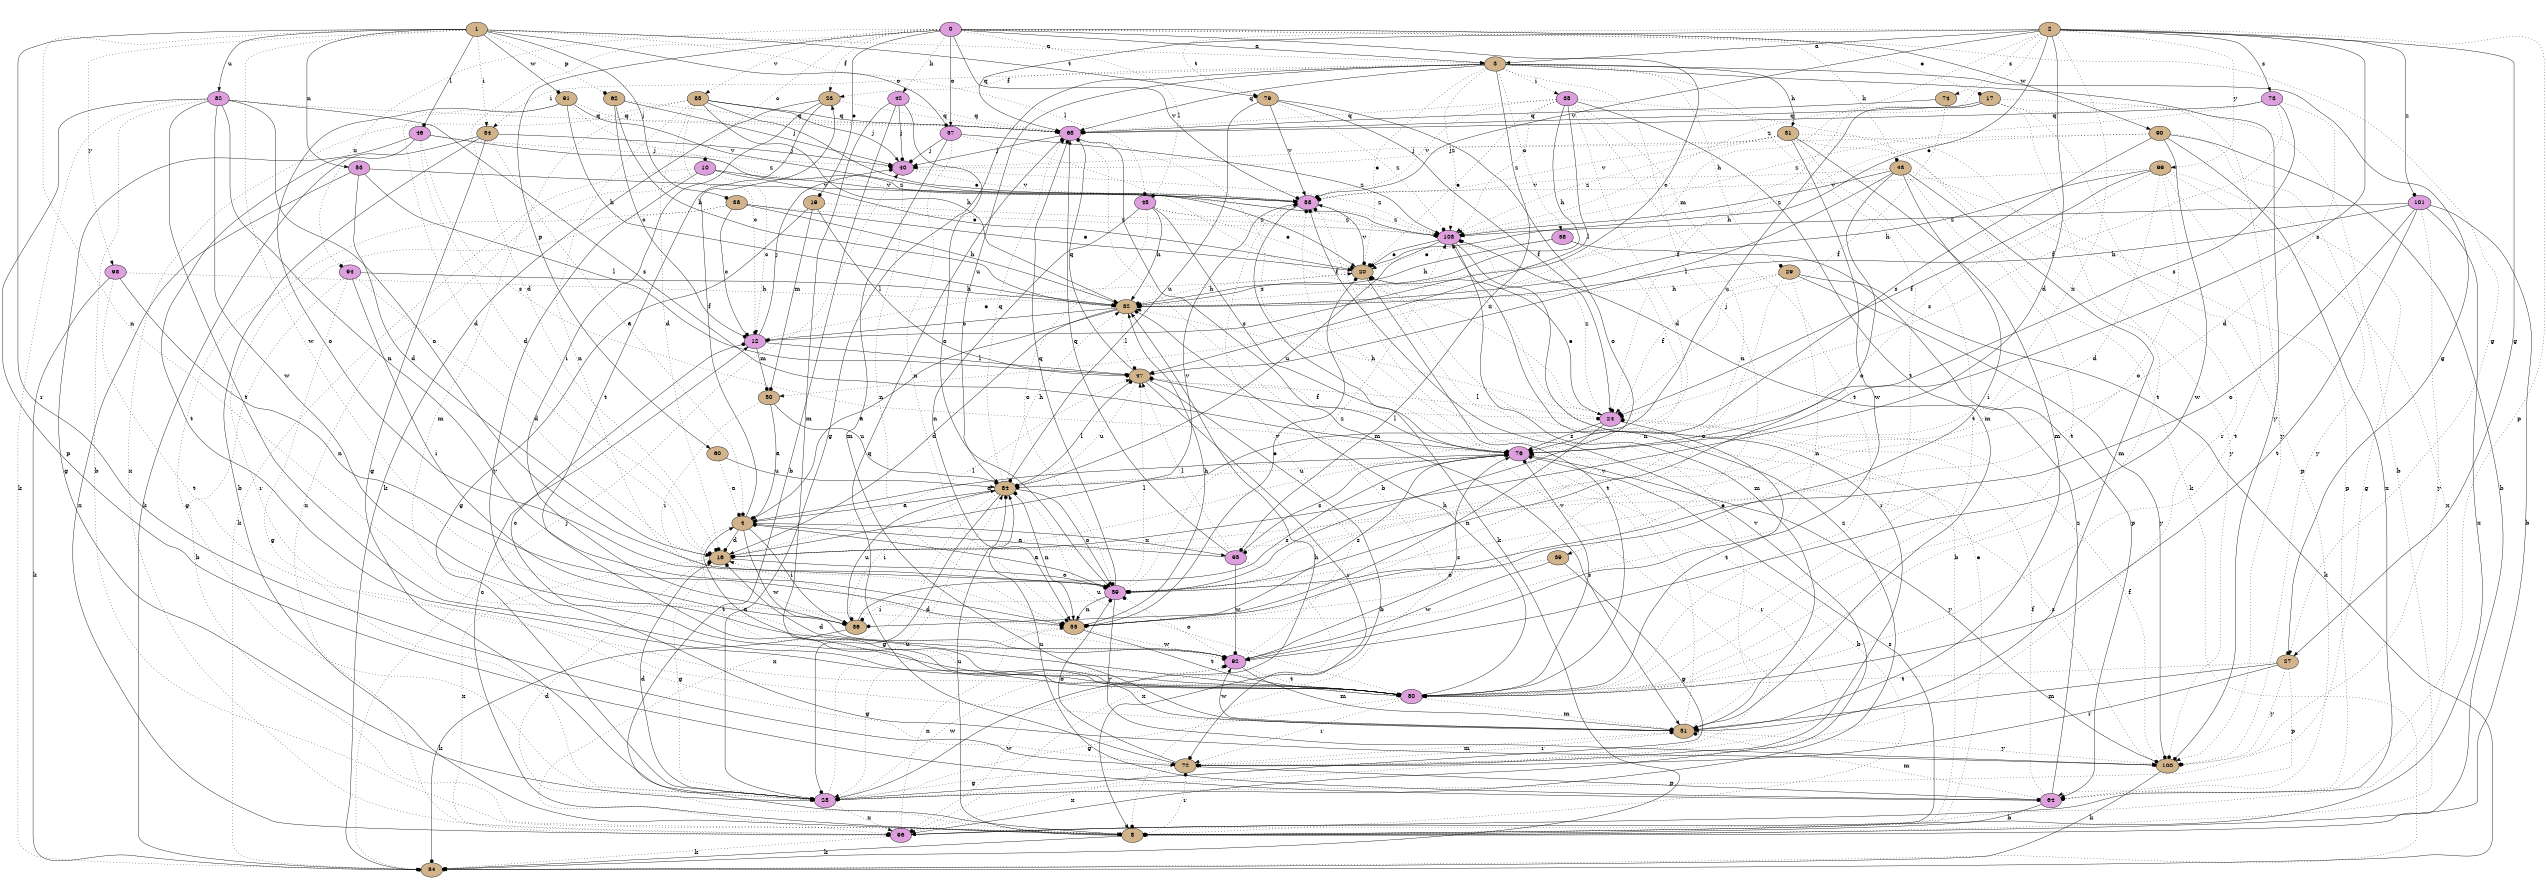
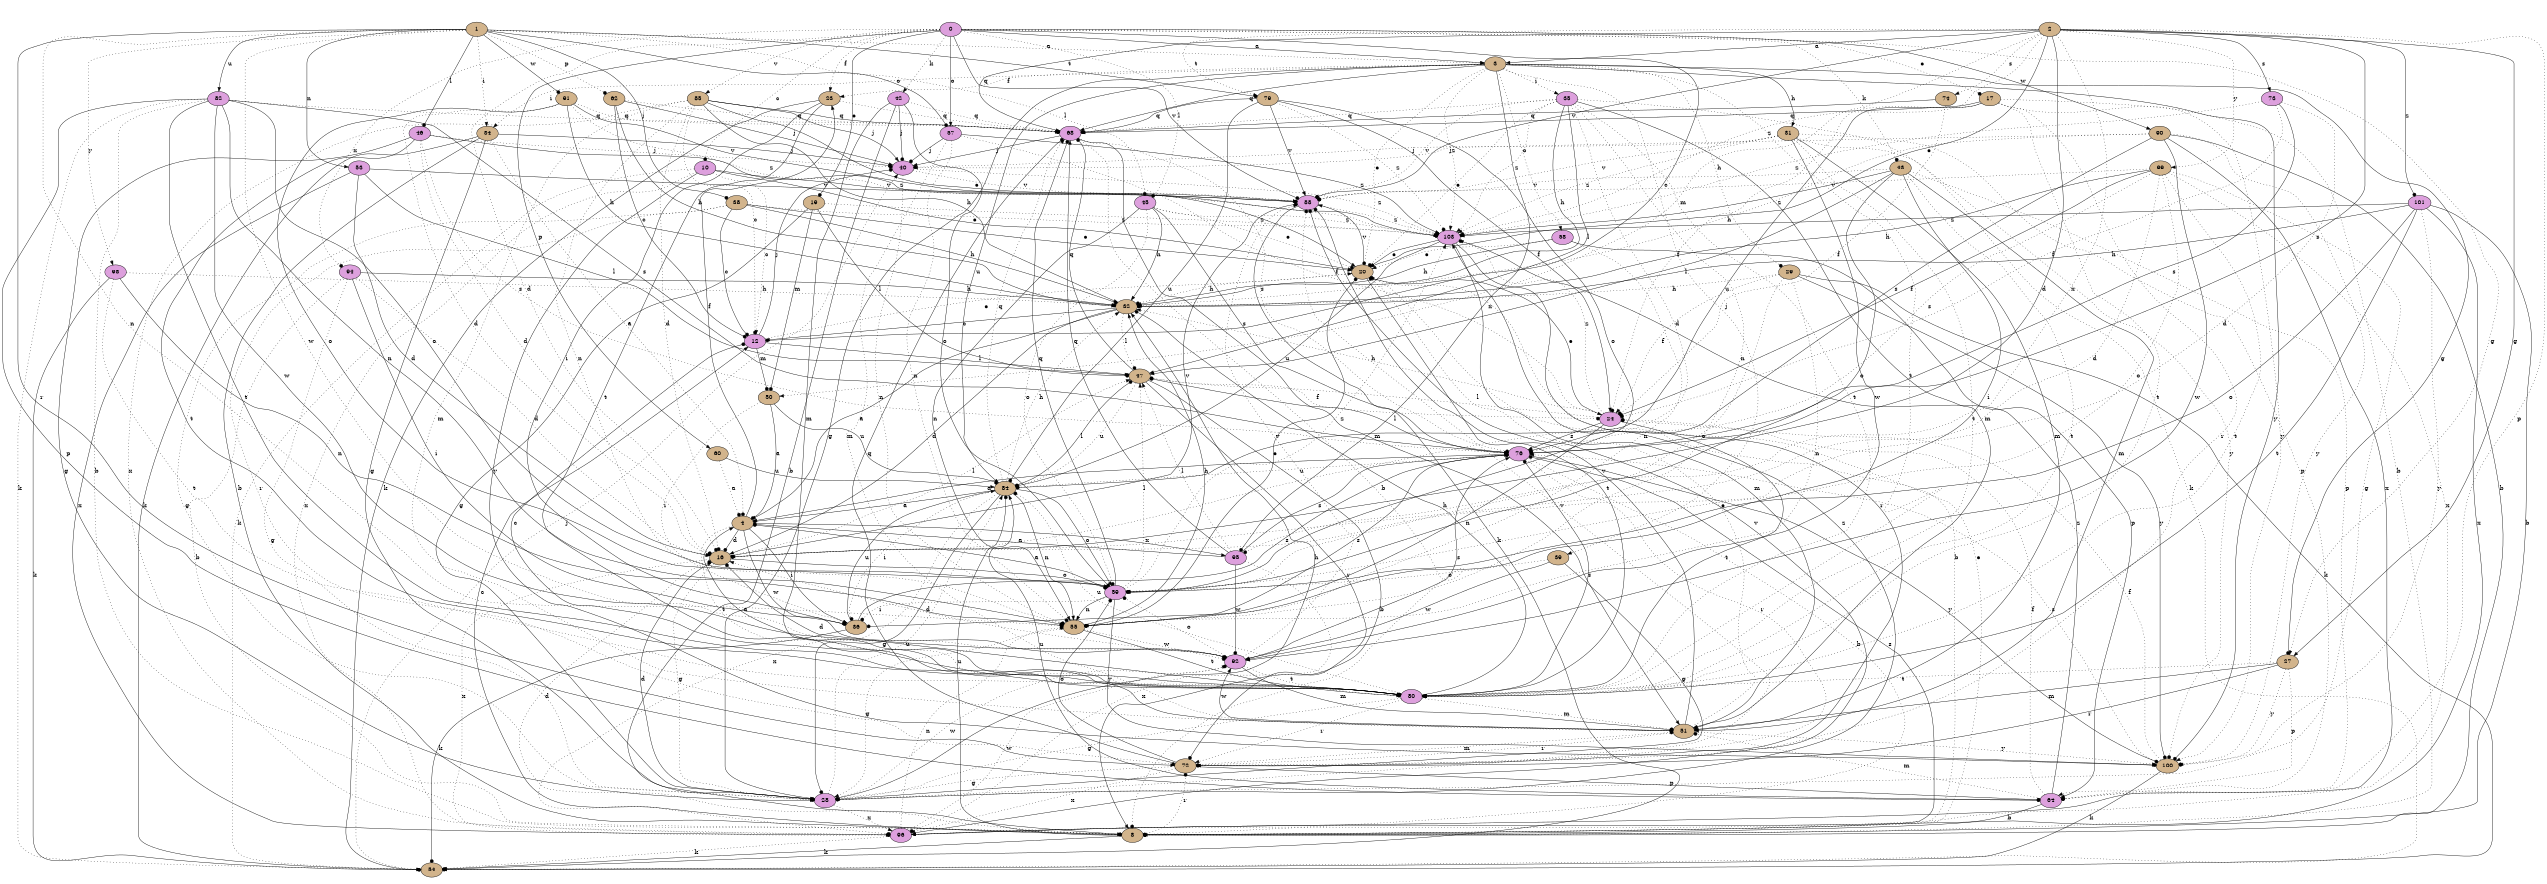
edge "73" -> "68": now "79" -> "68"
edge "51" -> "88": style dotted -> solid
edge "57" -> "51": style solid -> dotted
